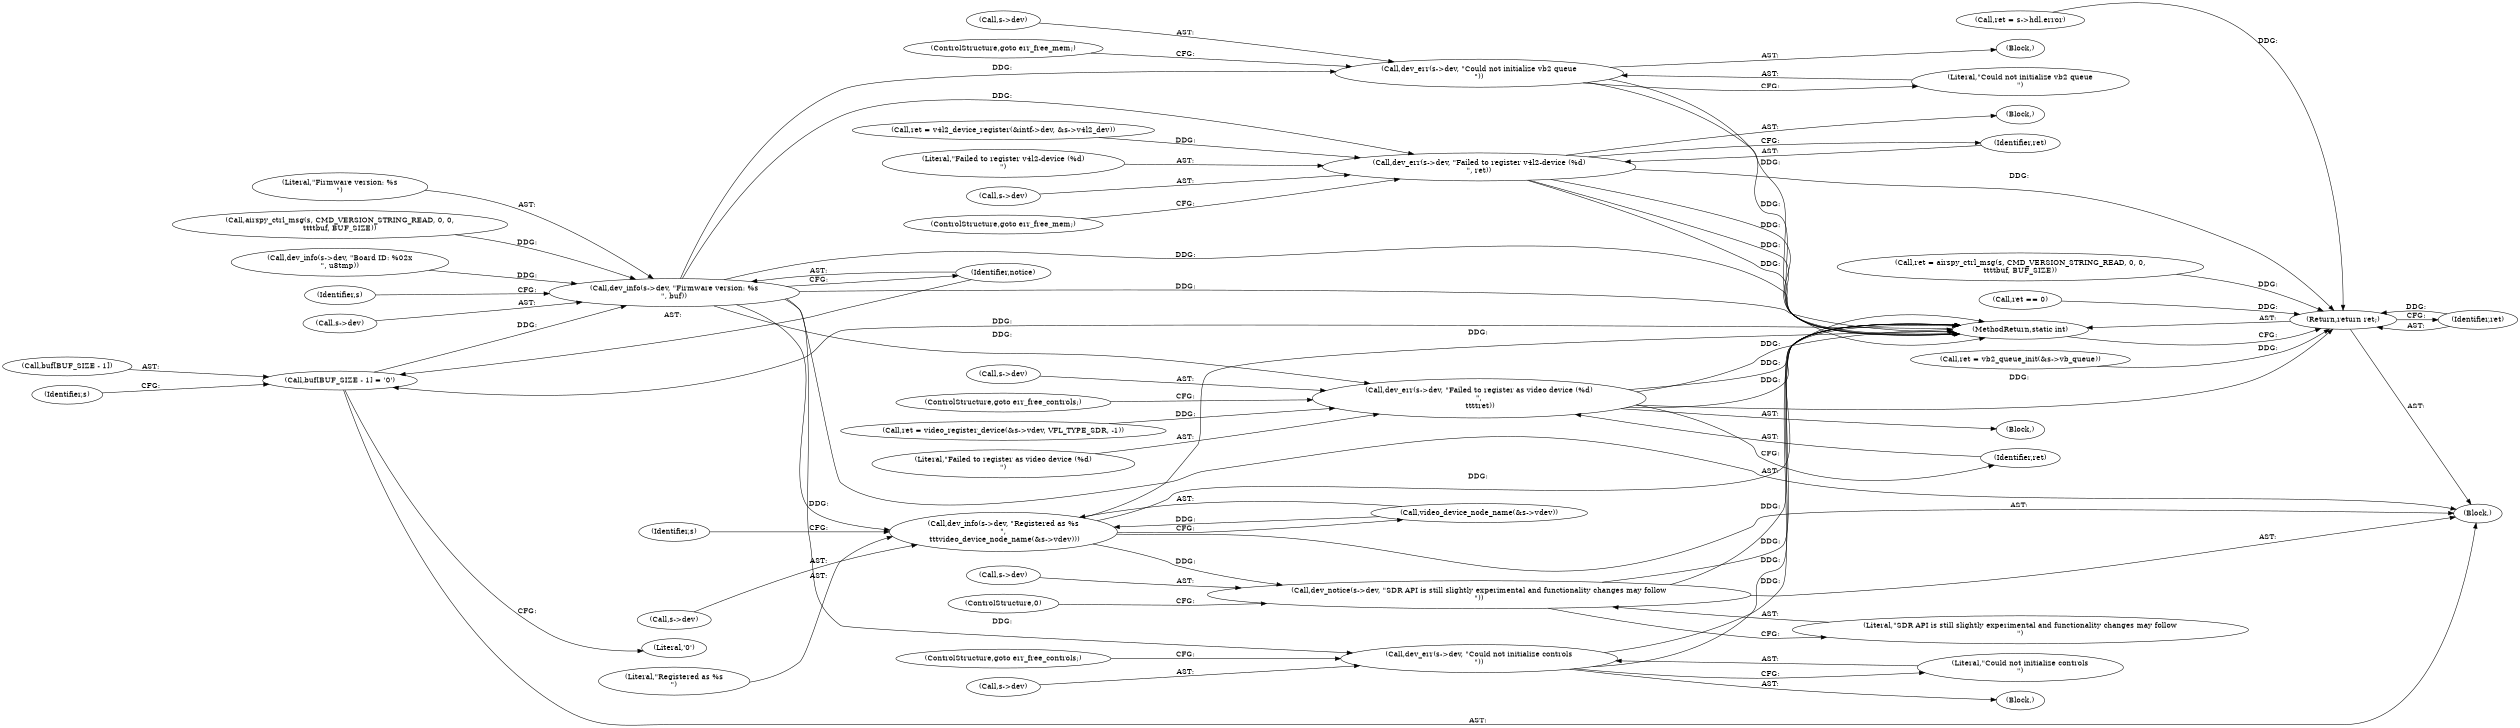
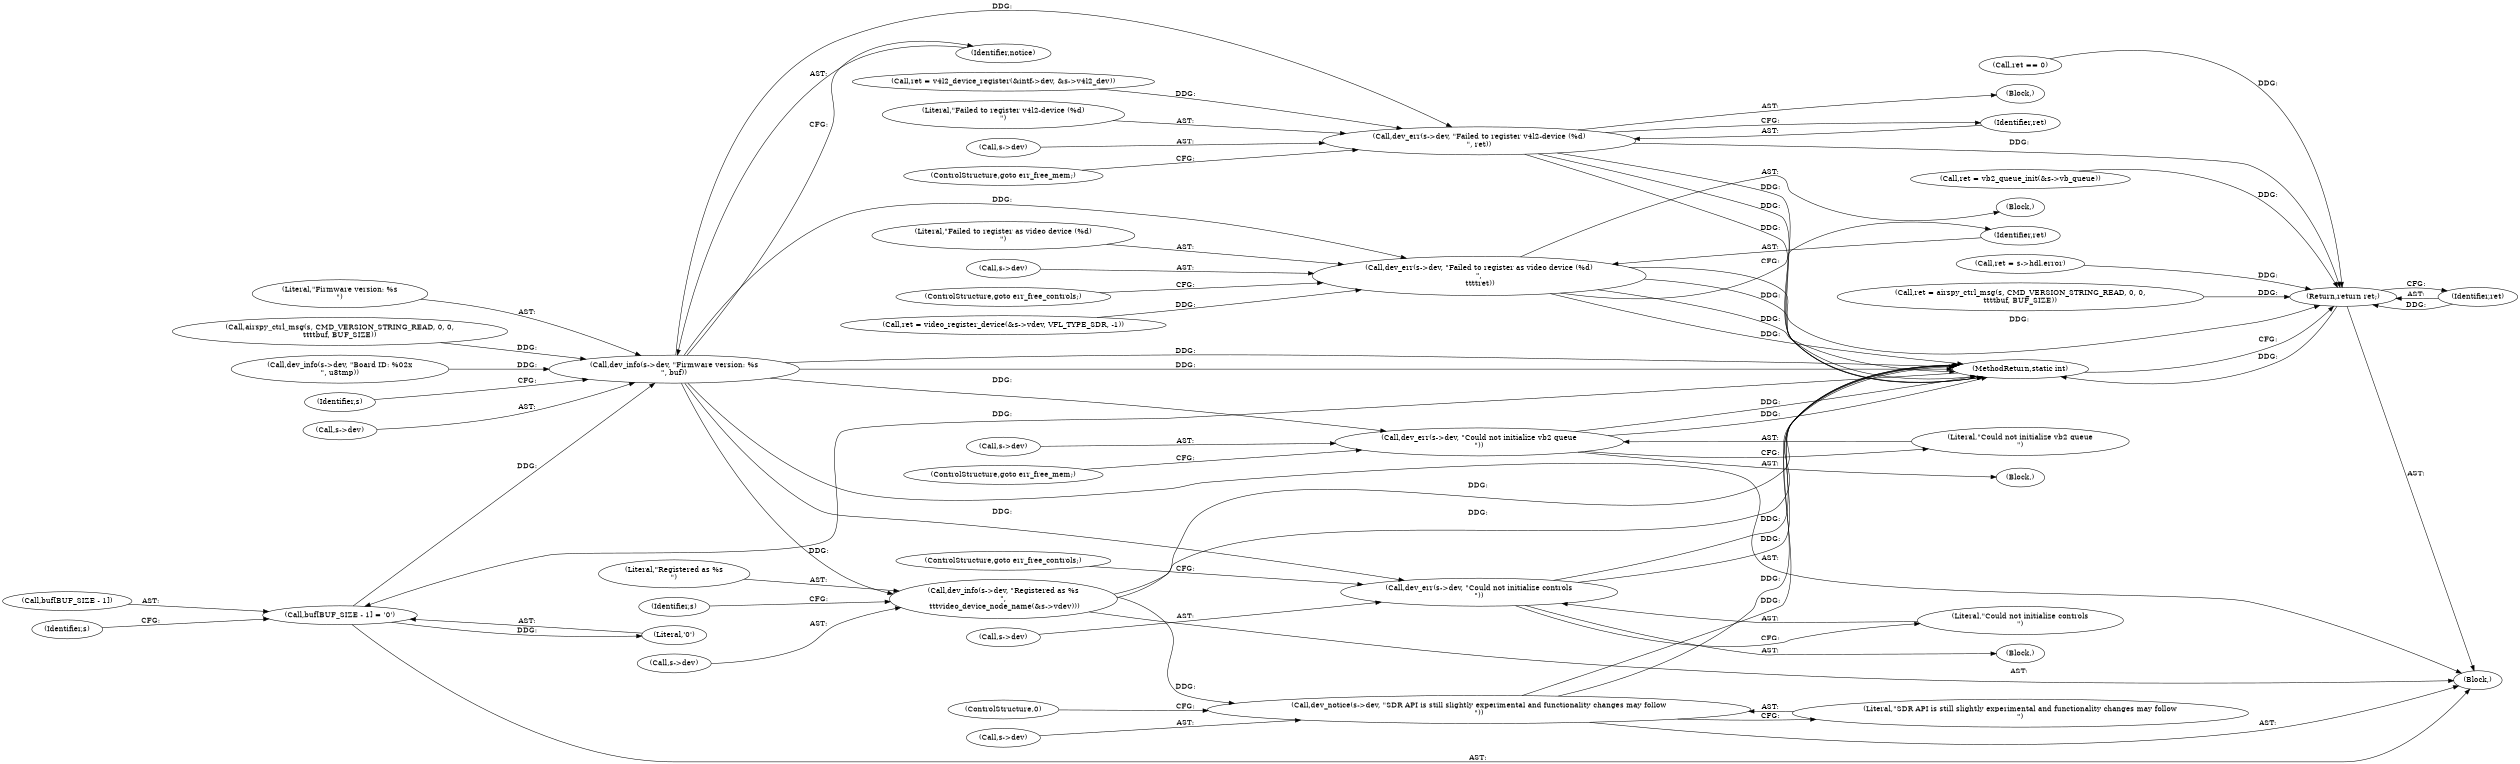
edge "(Return,return ret;)" -> "(MethodReturn,static int)": label "AST: " -> "DDG: "
edge "(Identifier,notice)" -> "(Call,buf[BUF_SIZE - 1] = '0')": now "(Literal,'0')" -> "(Call,buf[BUF_SIZE - 1] = '0')"
node "(Call,video_device_node_name(&s->vdev))": removed
edge "(Call,buf[BUF_SIZE - 1] = '0')" -> "(Literal,'0')": label "CFG: " -> "DDG: "
